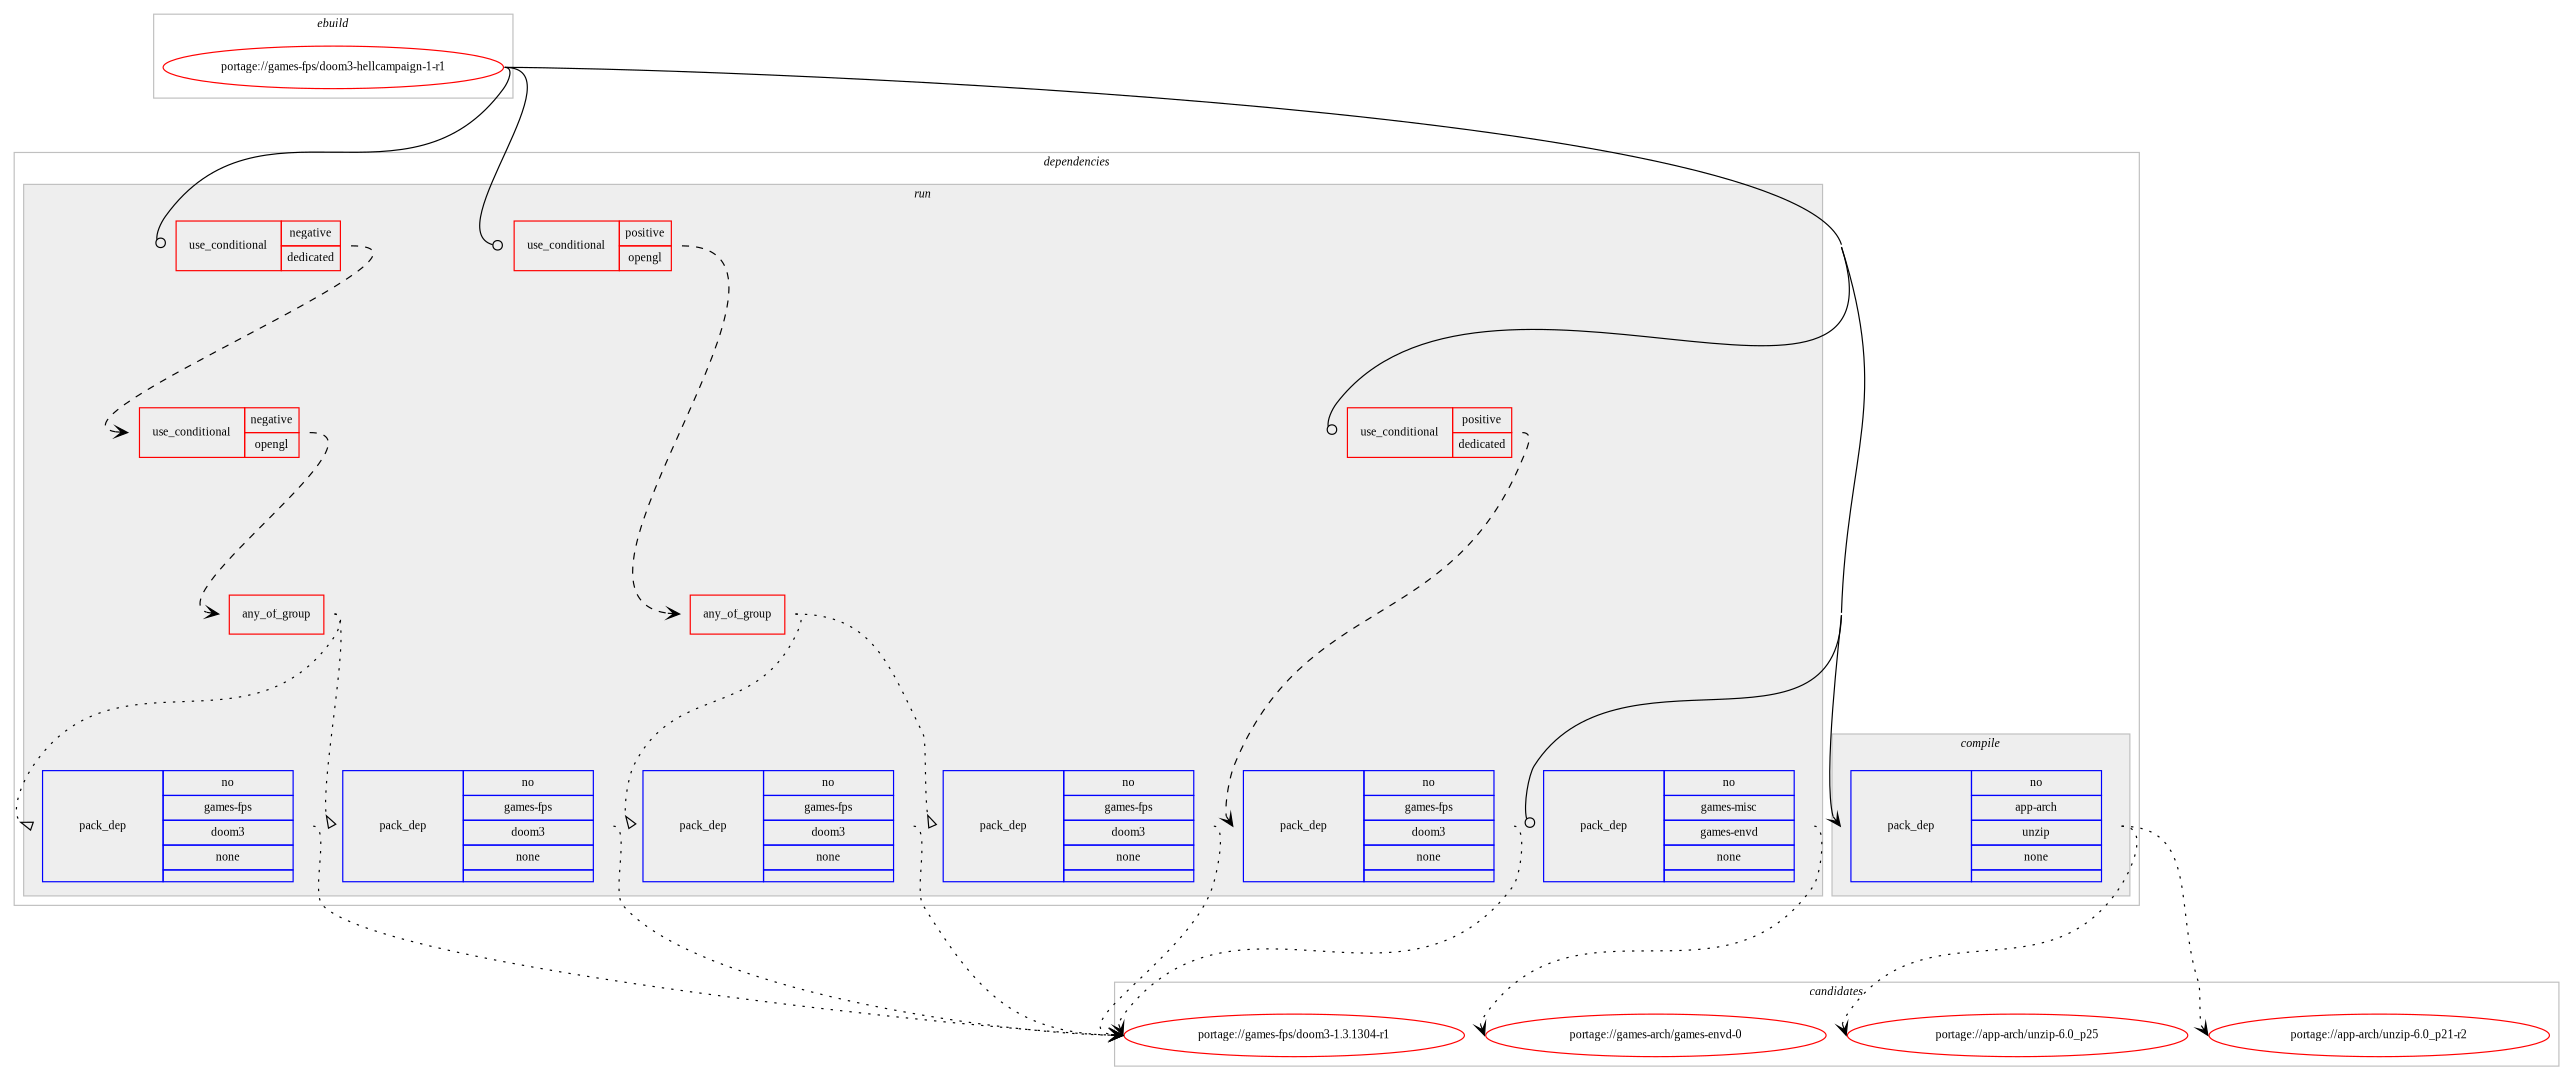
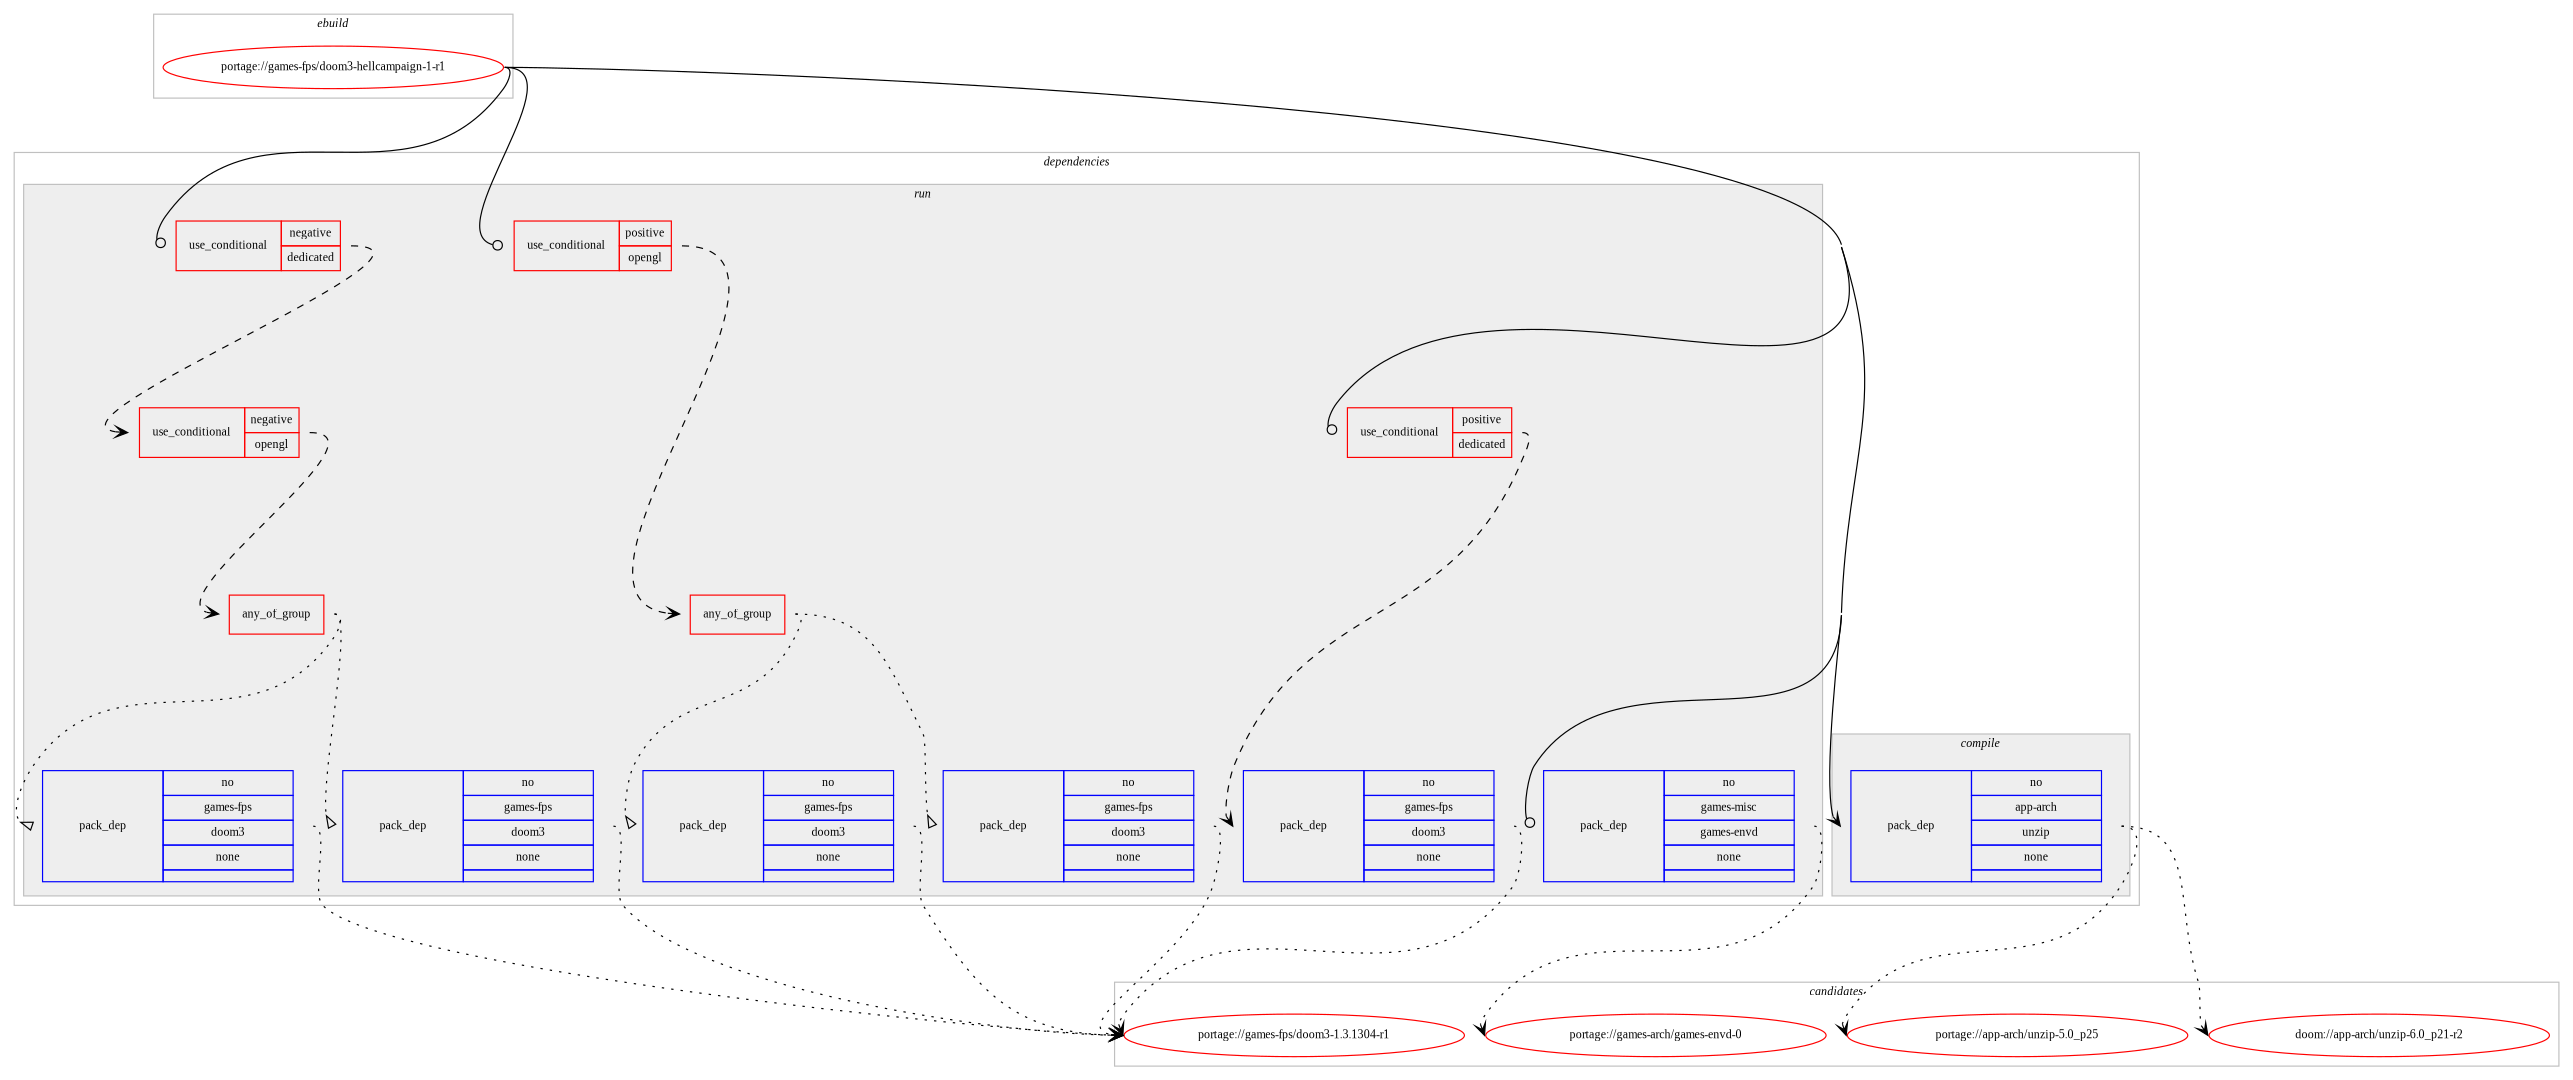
node "portage://app-arch/unzip-6.0_p25": label "portage://app-arch/unzip-6.0_p25" -> "portage://app-arch/unzip-5.0_p25"
node "portage://app-arch/unzip-6.0_p21-r2": label "portage://app-arch/unzip-6.0_p21-r2" -> "doom://app-arch/unzip-6.0_p21-r2"
